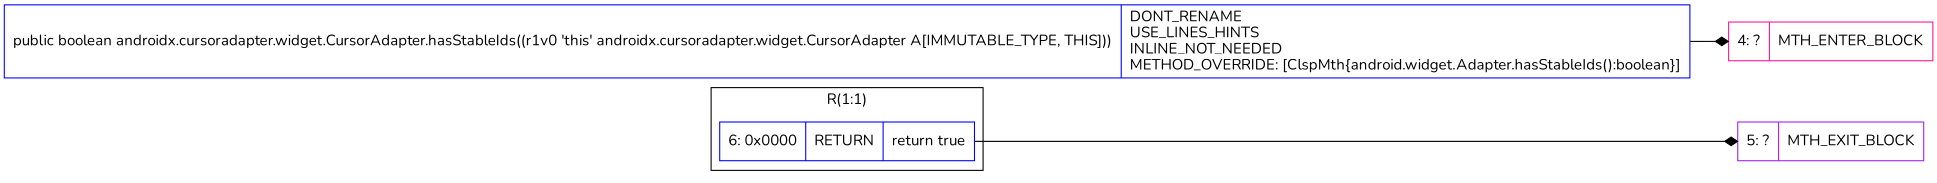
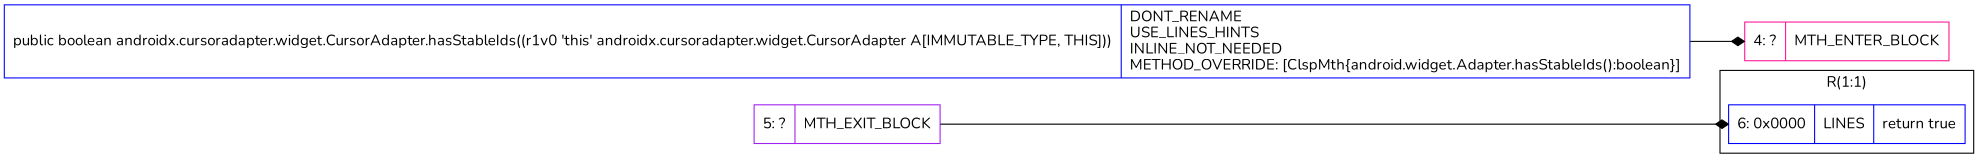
node "6: 0x0000": text "RETURN" -> "LINES"
edge "6: 0x0000" -> "5: ?": reversed
